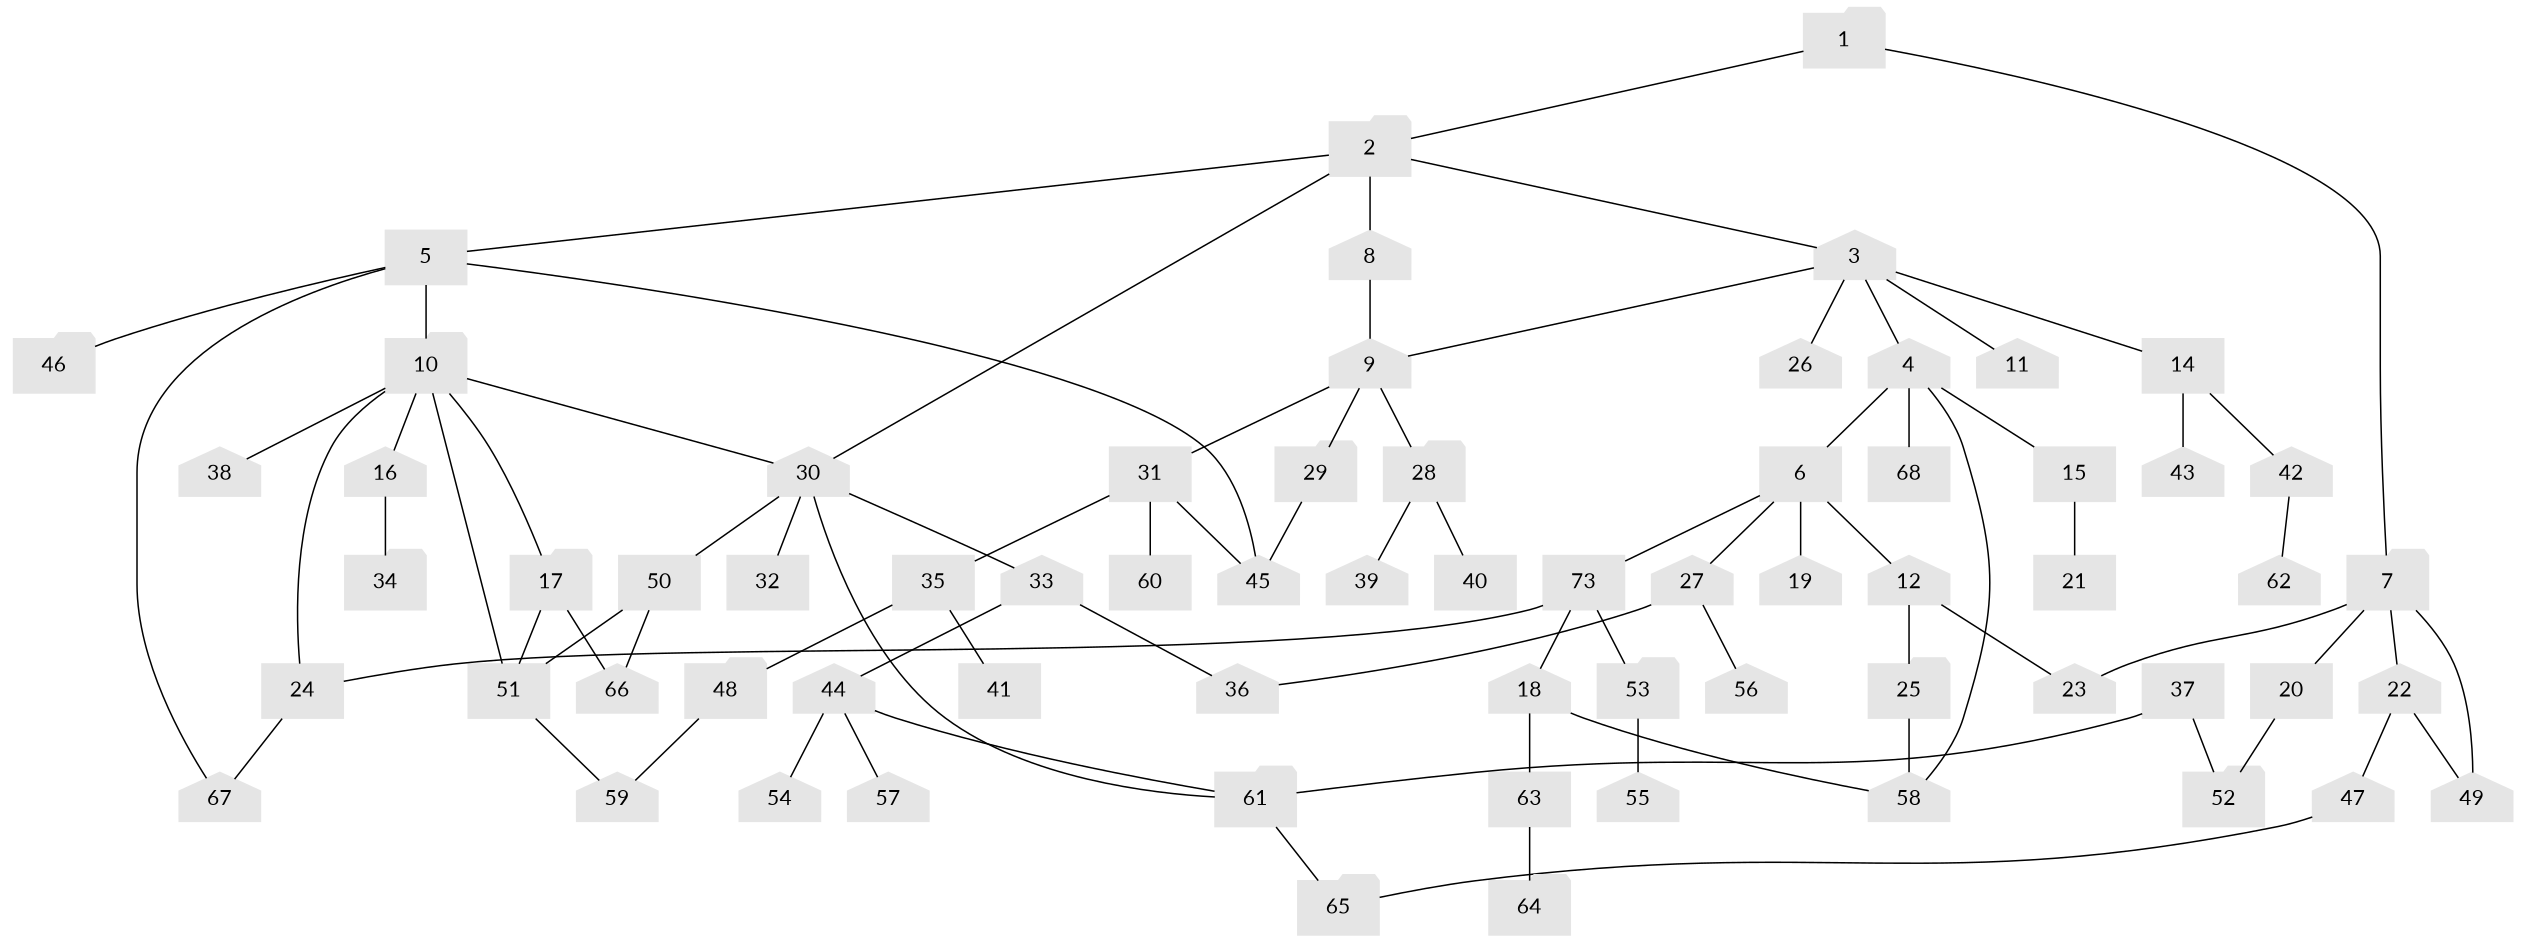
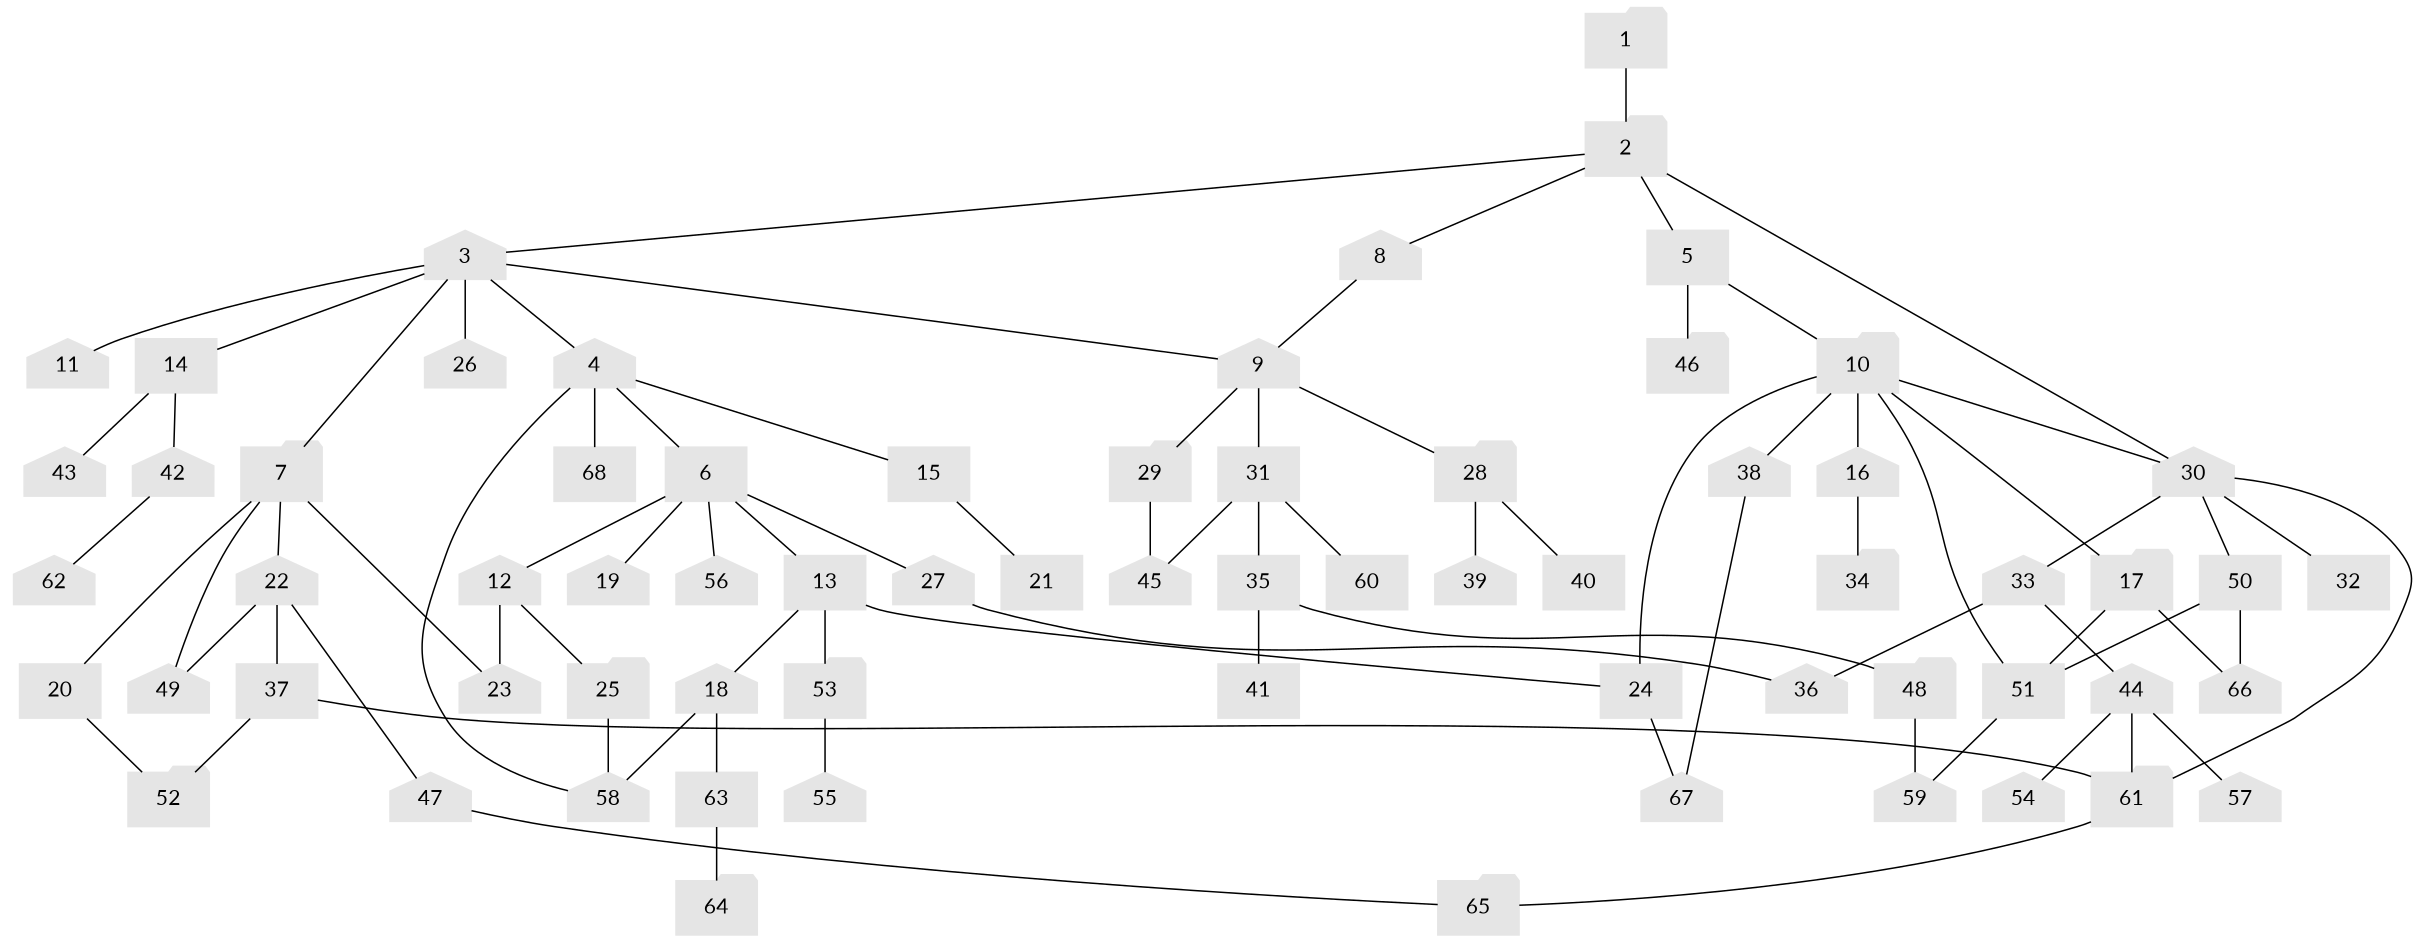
edge "1" -- "7": now "3" -- "7"
edge "5" -- "45": removed
edge "5" -- "67": now "38" -- "67"
node "73": label "73" -> "13"
edge "22" -- "37": added
edge "27" -- "56": now "6" -- "56"
